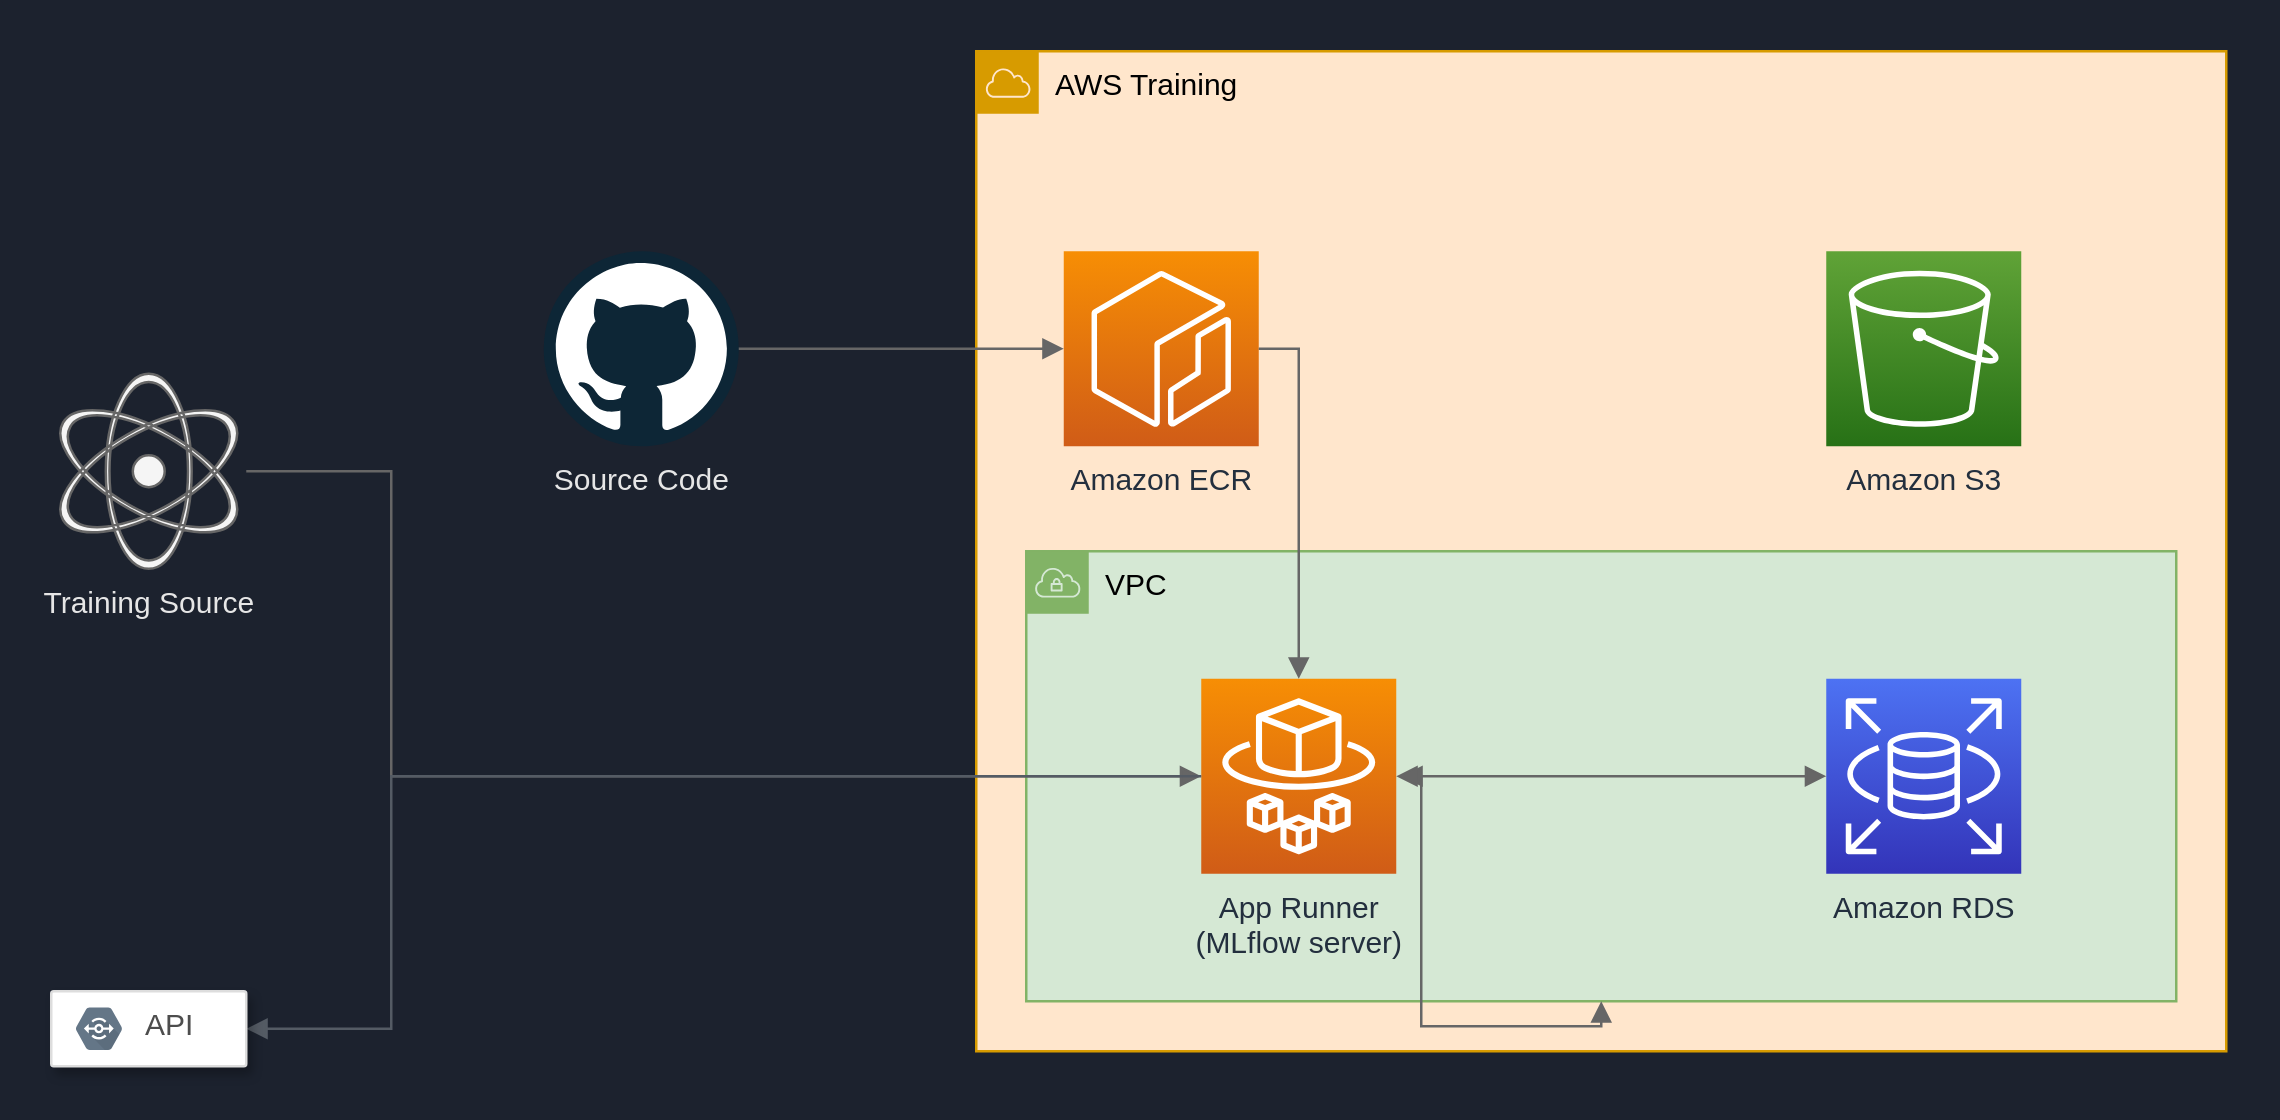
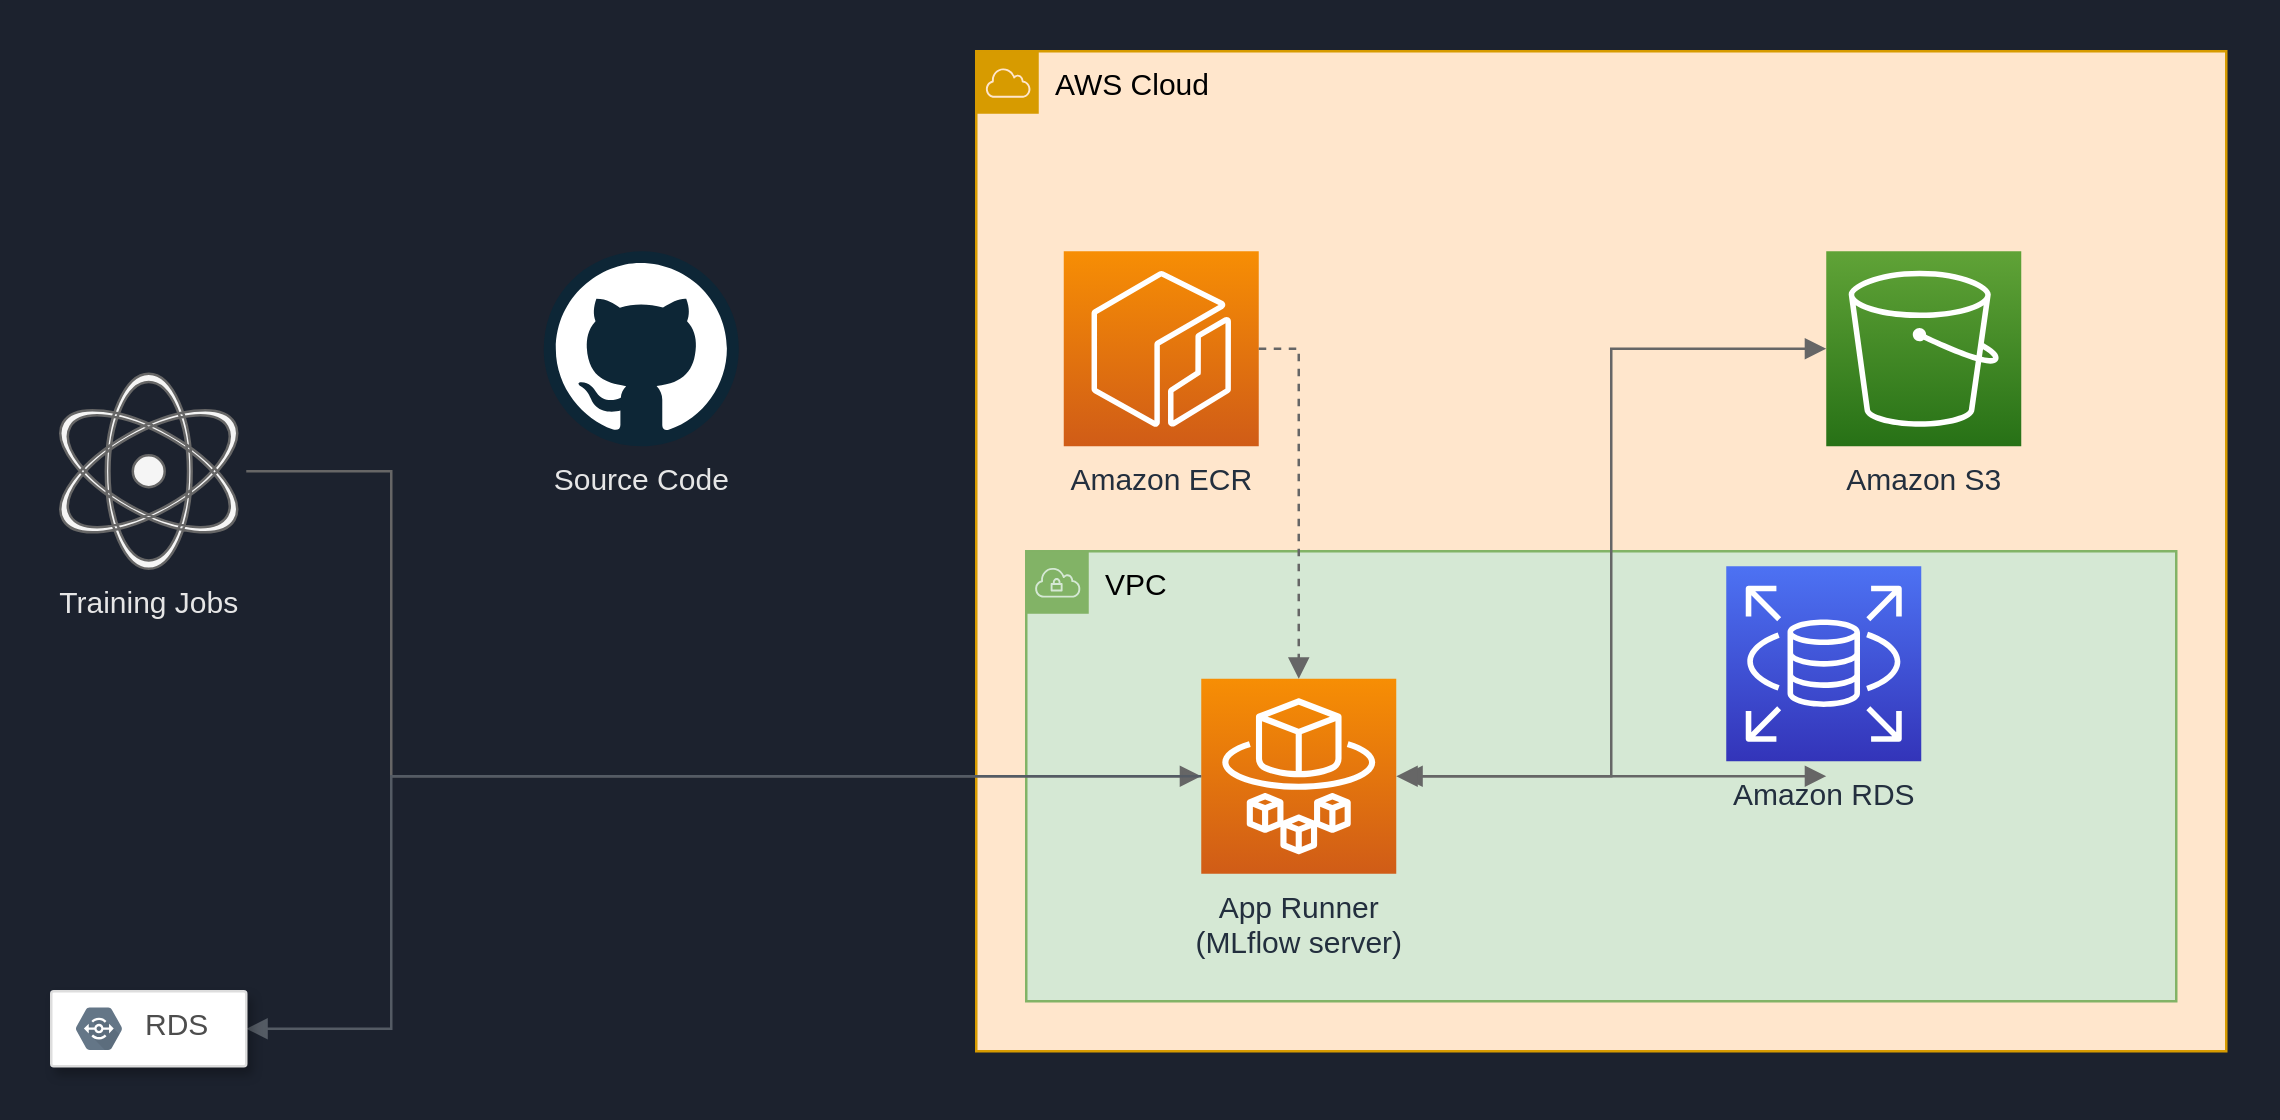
node "AWS Training": label "AWS Training" -> "AWS Cloud"
edge "Source Code" -> "Amazon ECR": removed
edge "Amazon ECR" -> "App Runner (MLflow server)": style solid -> dashed
node "Training Source": label "Training Source" -> "Training Jobs"
node "Amazon RDS": moved (1924, 776) -> (1824, 664)
edge "App Runner (MLflow server)" -- "VPC": now "App Runner (MLflow server)" -- "Amazon S3"
node "API": label "API" -> "RDS"
